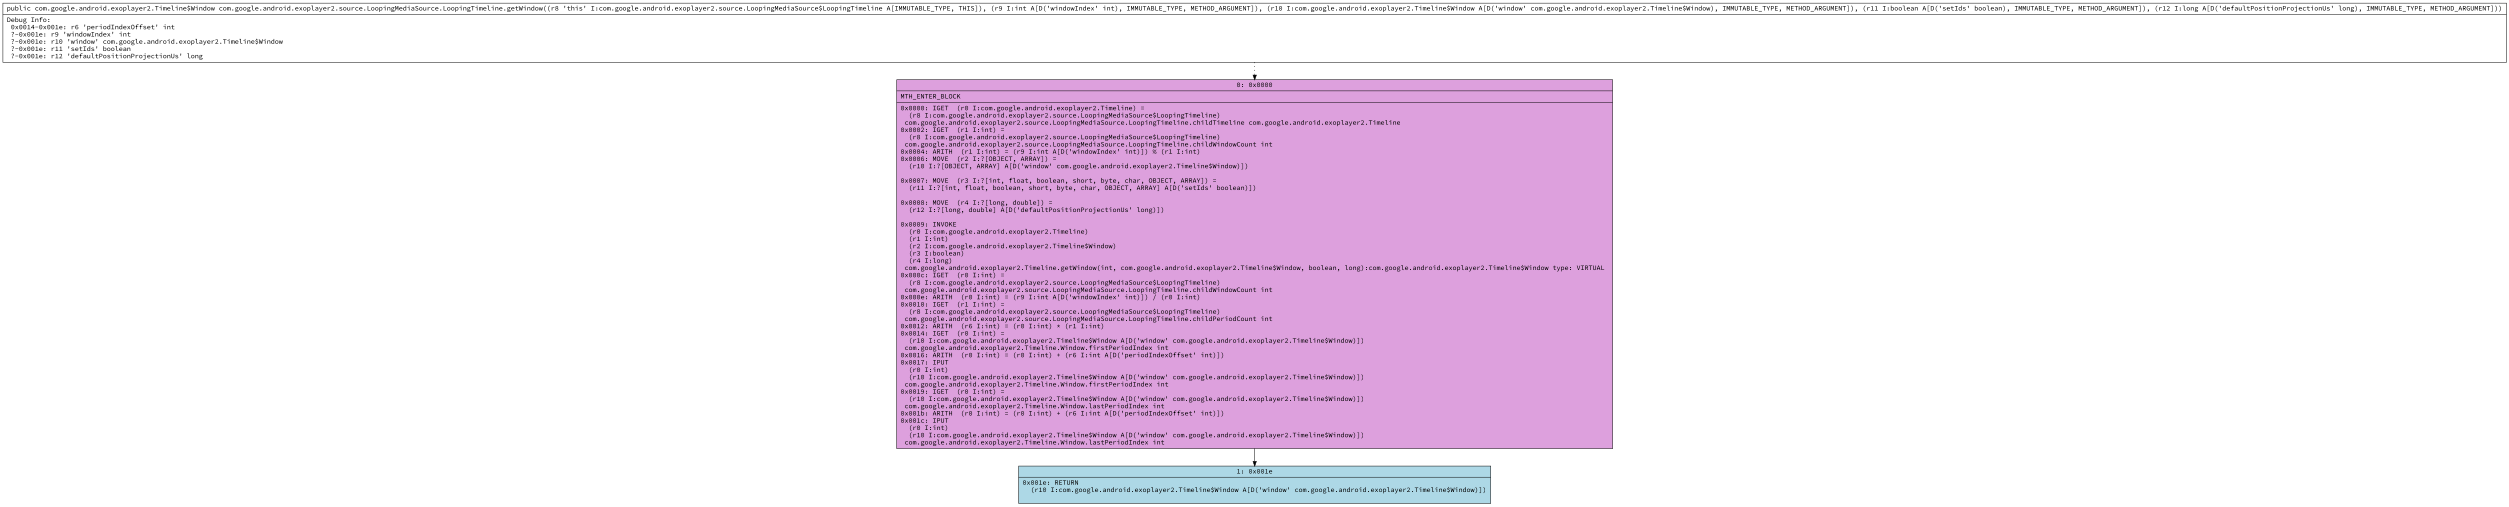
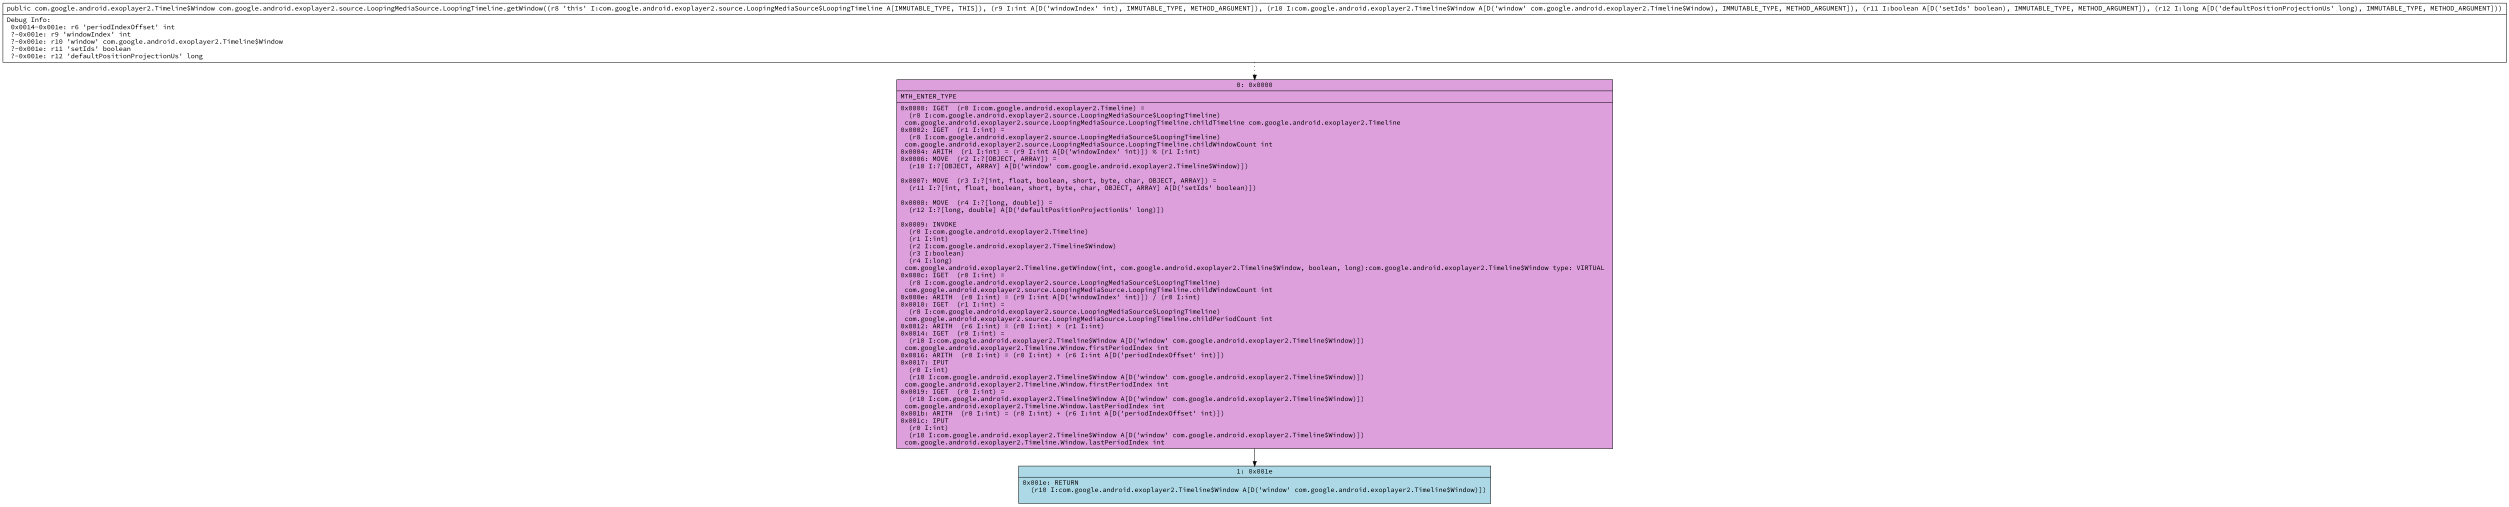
node "0: 0x0000": text "MTH_ENTER_BLOCK" -> "MTH_ENTER_TYPE"
